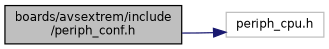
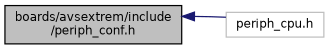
edge "boards/avsextrem/include /periph_conf.h" -> "periph_cpu.h": reversed
